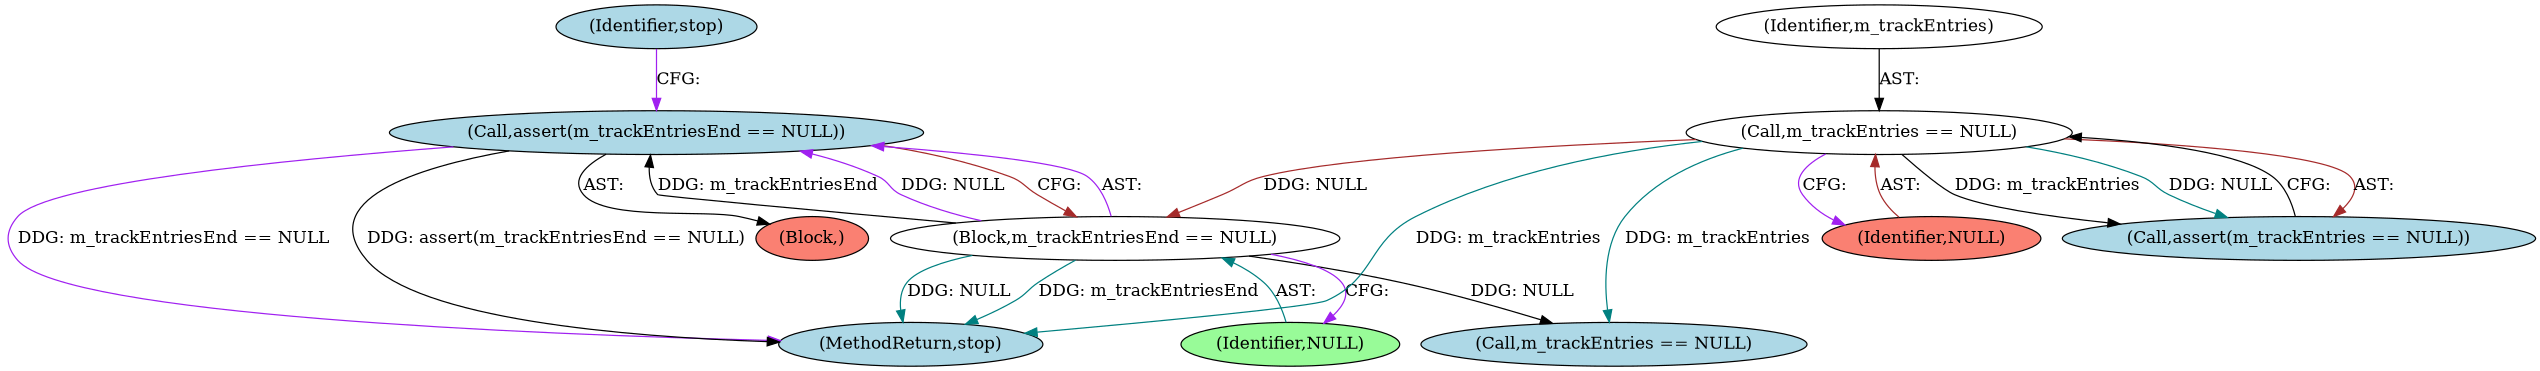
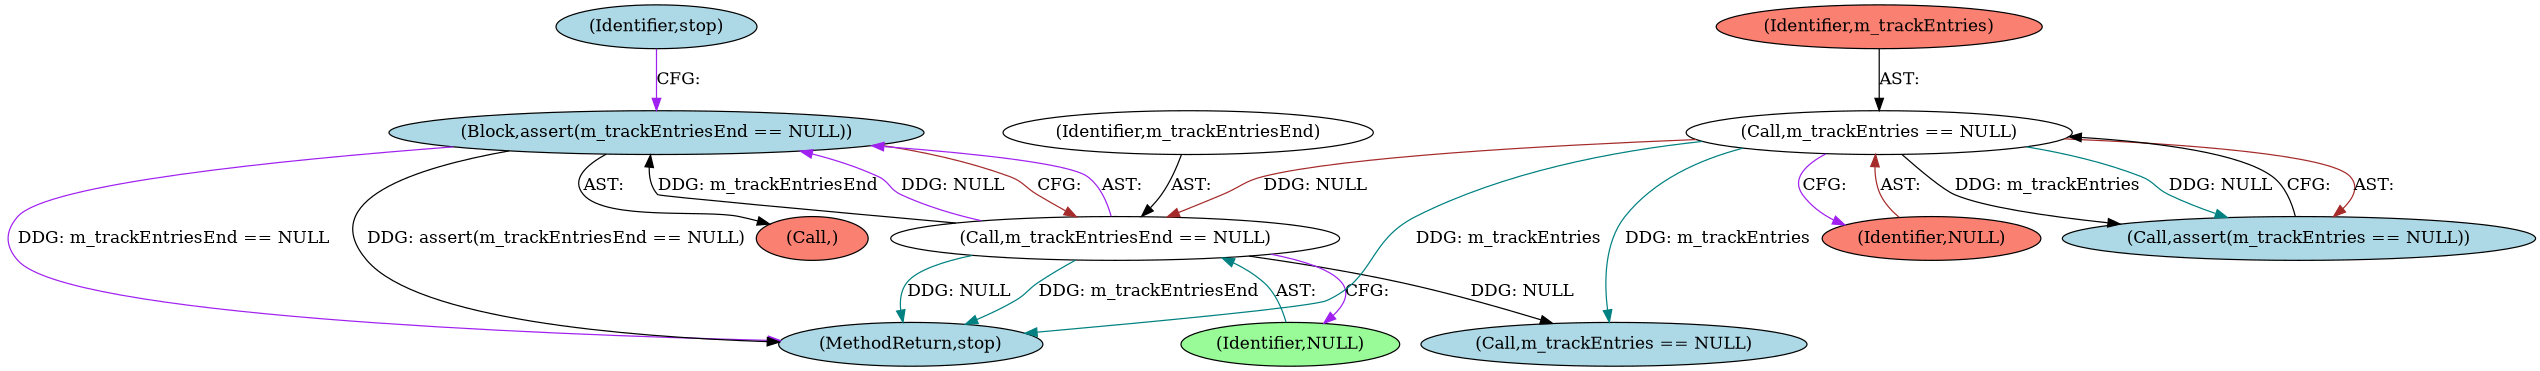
node "(Identifier,m_trackEntries)": fillcolor white -> salmon
node "(Call,assert(m_trackEntriesEnd == NULL))": label "(Call,assert(m_trackEntriesEnd == NULL))" -> "(Block,assert(m_trackEntriesEnd == NULL))"
node "(Identifier,m_trackEntriesEnd)": added
node "(Block,)": label "(Block,)" -> "(Call,)"
node "(Block,m_trackEntriesEnd == NULL)": label "(Block,m_trackEntriesEnd == NULL)" -> "(Call,m_trackEntriesEnd == NULL)"
